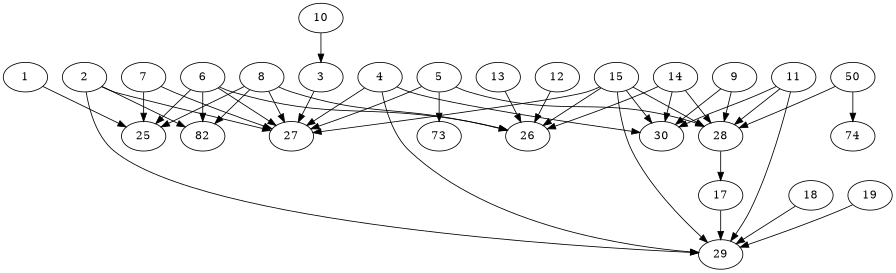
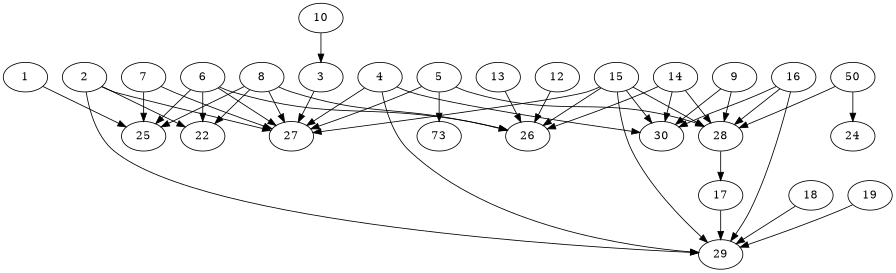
node "11": label "11" -> "16"
node "82": label "82" -> "22"
node "74": label "74" -> "24"
